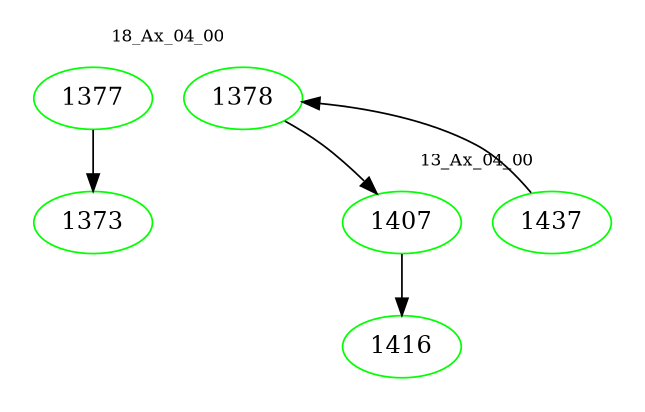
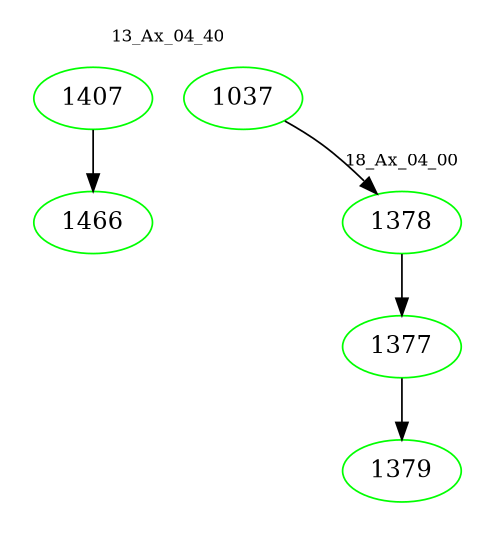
edge "1378" -> "1407": now "1378" -> "1377"
cluster "13_Ax_04_00": label "13_Ax_04_00" -> "13_Ax_04_40"
node "1373": label "1373" -> "1379"
node "1437": label "1437" -> "1037"
node "1416": label "1416" -> "1466"
